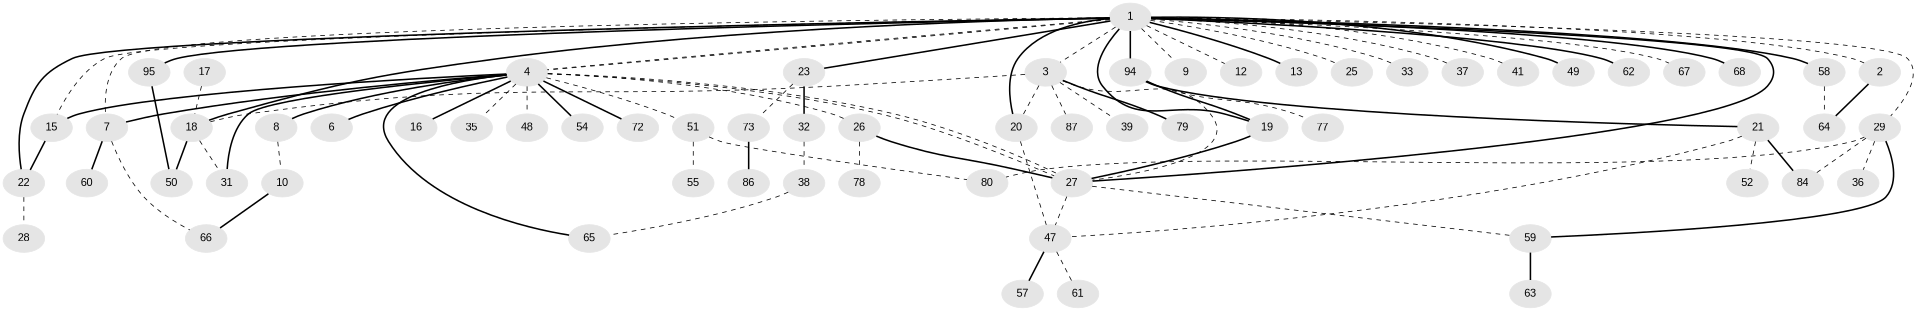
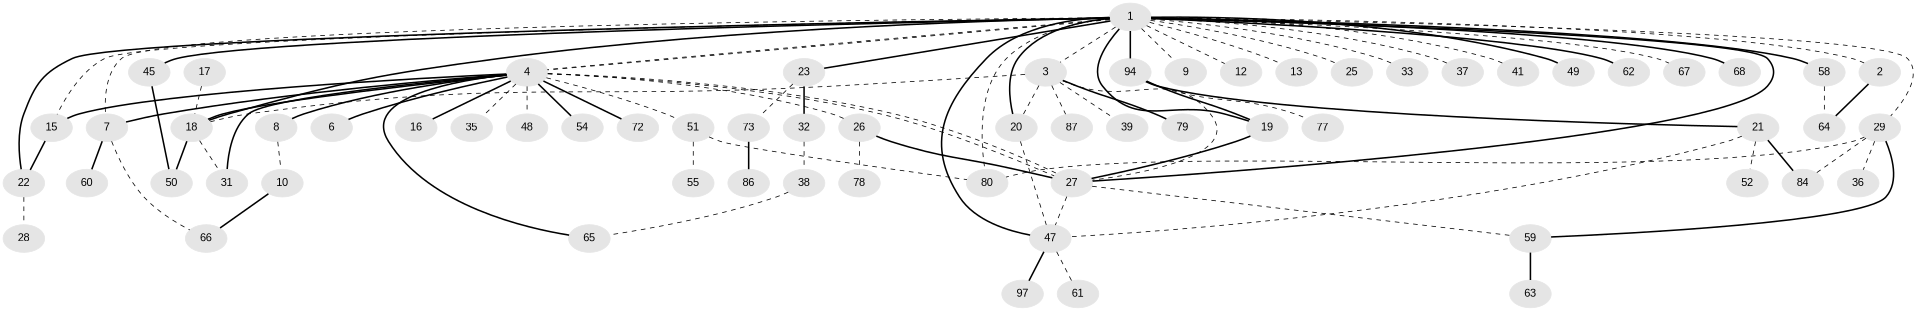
edge "1" -- "13": style bold -> dashed
edge "1" -- "80": added
node "95": label "95" -> "45"
edge "4" -- "18": added
edge "1" -- "47": added
node "57": label "57" -> "97"
